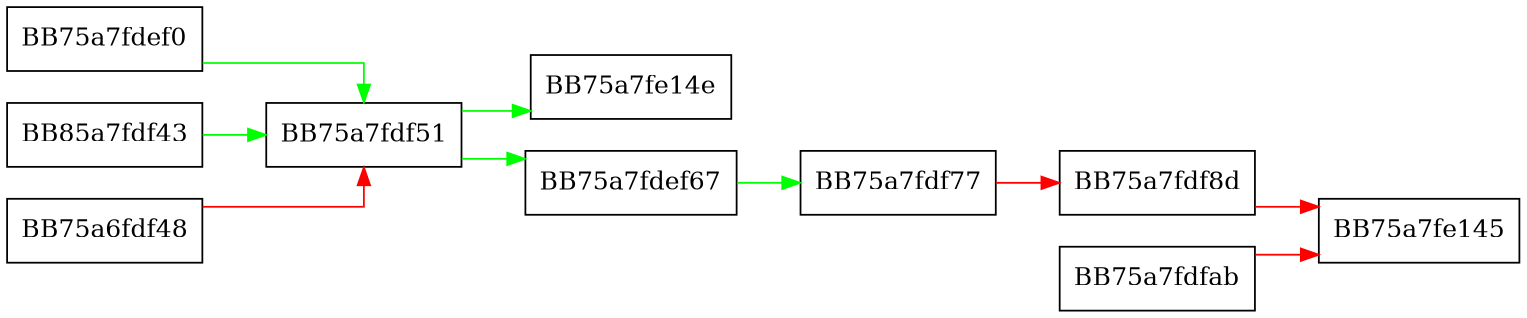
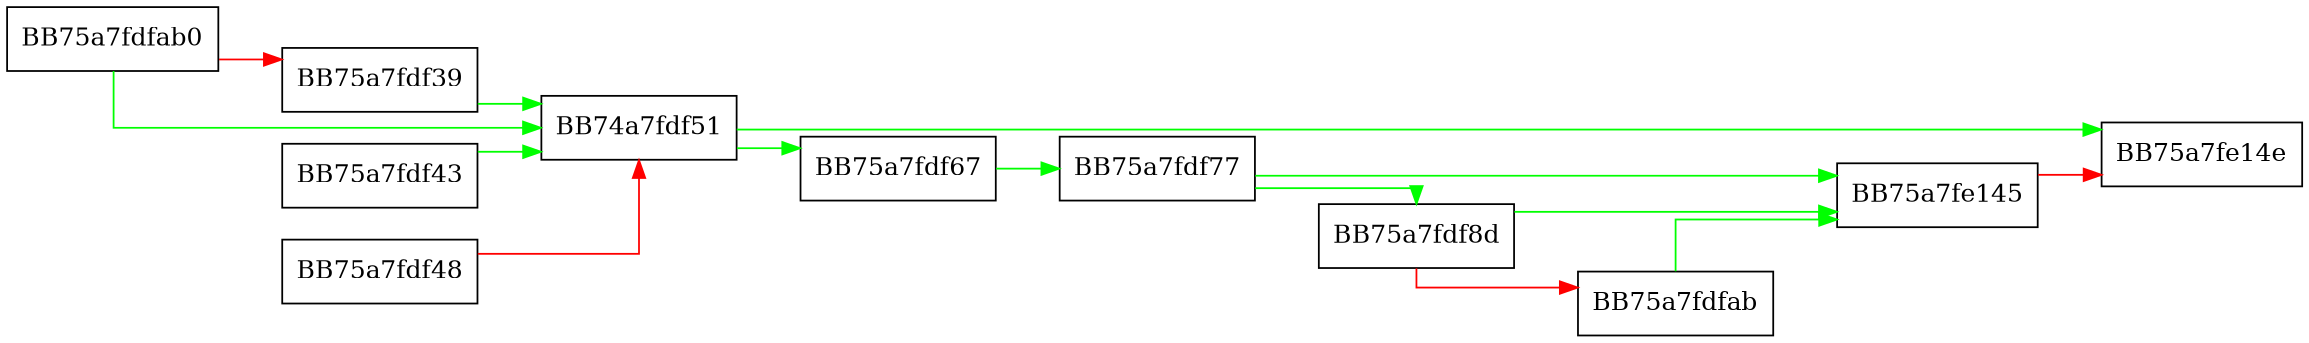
node "BB75a7fdef0": label "BB75a7fdef0" -> "BB75a7fdfab0"
node "BB75a7fdf39": added
node "BB85a7fdf43": label "BB85a7fdf43" -> "BB75a7fdf43"
node "BB75a7fdf51": label "BB75a7fdf51" -> "BB74a7fdf51"
edge "BB75a7fe145" -> "BB75a7fe14e": added
edge "BB75a7fdf77" -> "BB75a7fe145": added
node "BB75a7fdef67": label "BB75a7fdef67" -> "BB75a7fdf67"
edge "BB75a7fdf77" -> "BB75a7fdf8d": color red -> green
edge "BB75a7fdf8d" -> "BB75a7fe145": color red -> green
node "BB75a6fdf48": label "BB75a6fdf48" -> "BB75a7fdf48"
edge "BB75a7fdfab" -> "BB75a7fe145": color red -> green
edge "BB75a7fdf8d" -> "BB75a7fdfab": added
